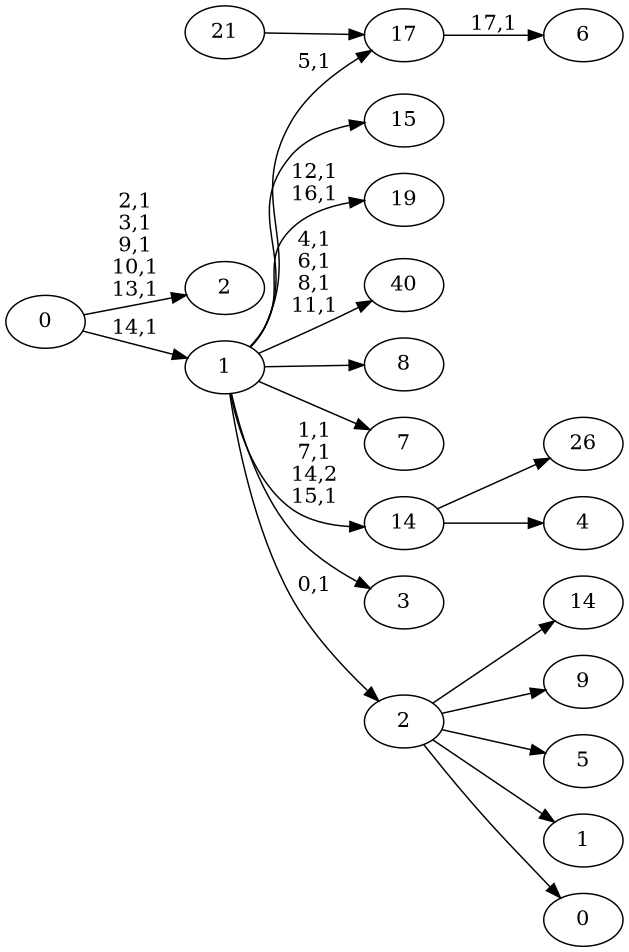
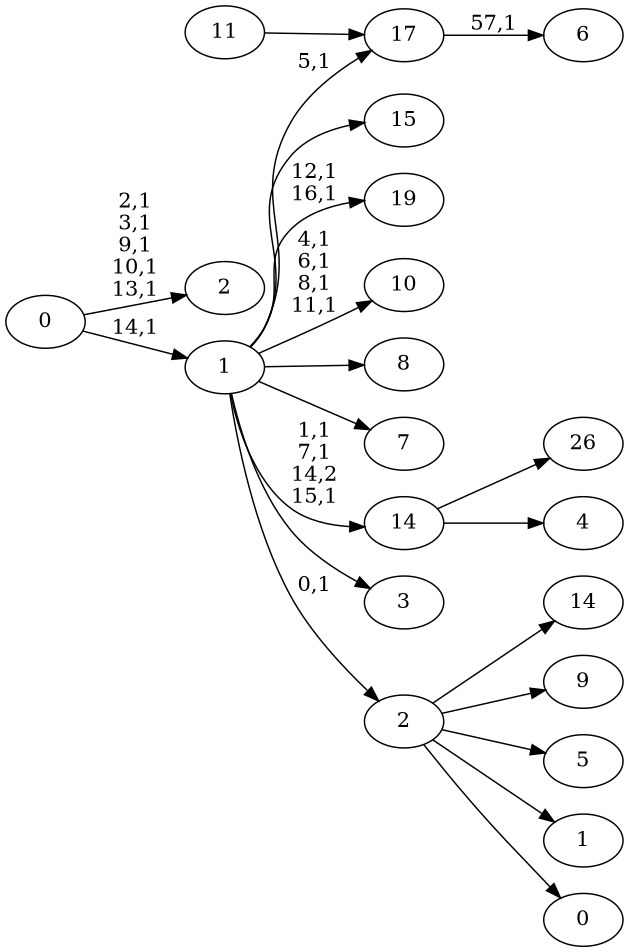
edge "17" -> "6": label "17,1" -> "57,1"
node "21": label "21" -> "11"
node "40": label "40" -> "10"
